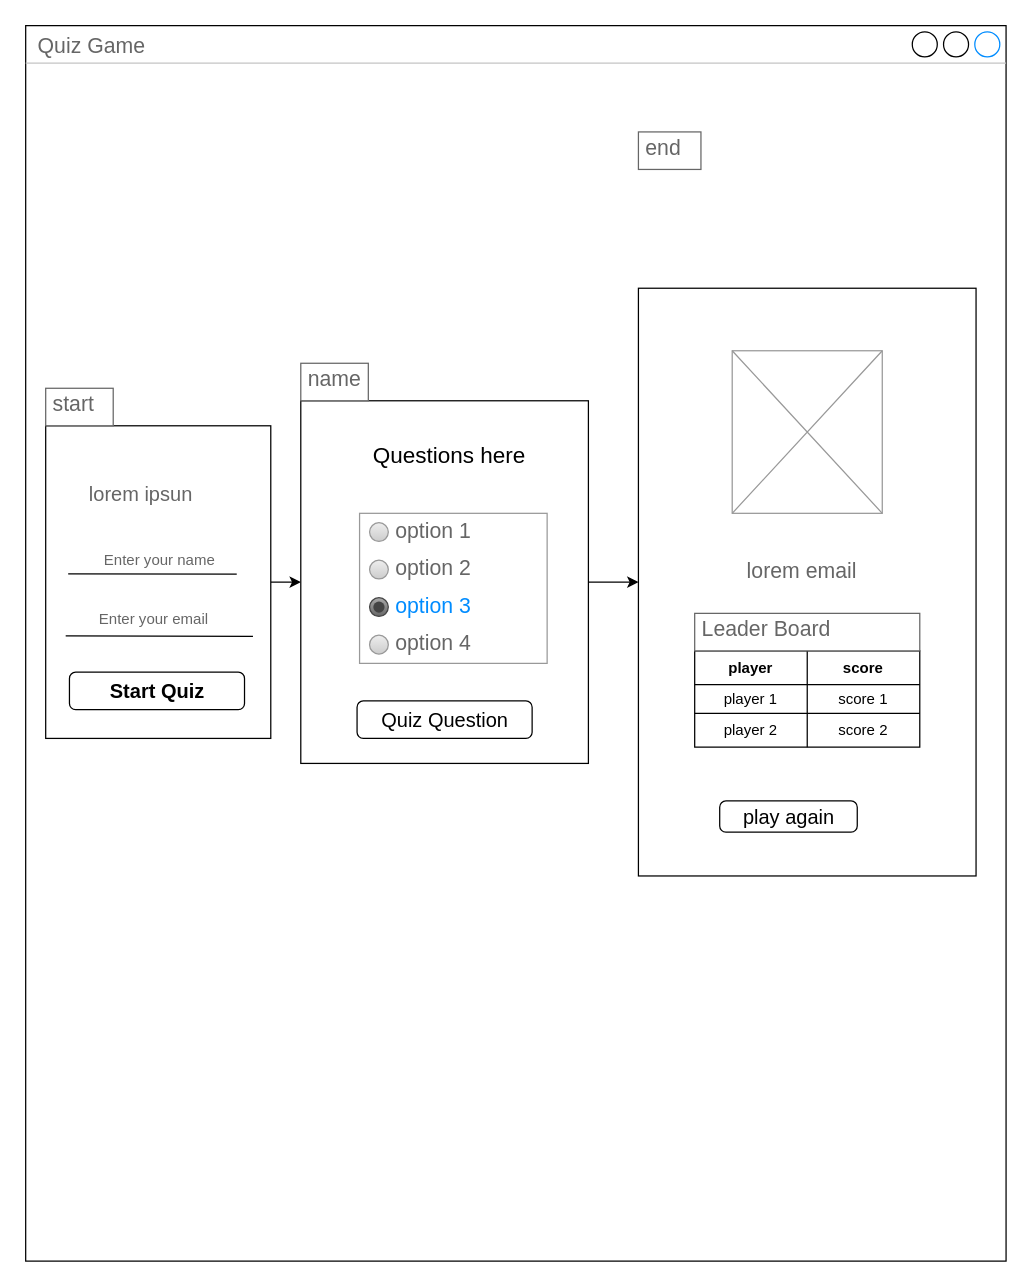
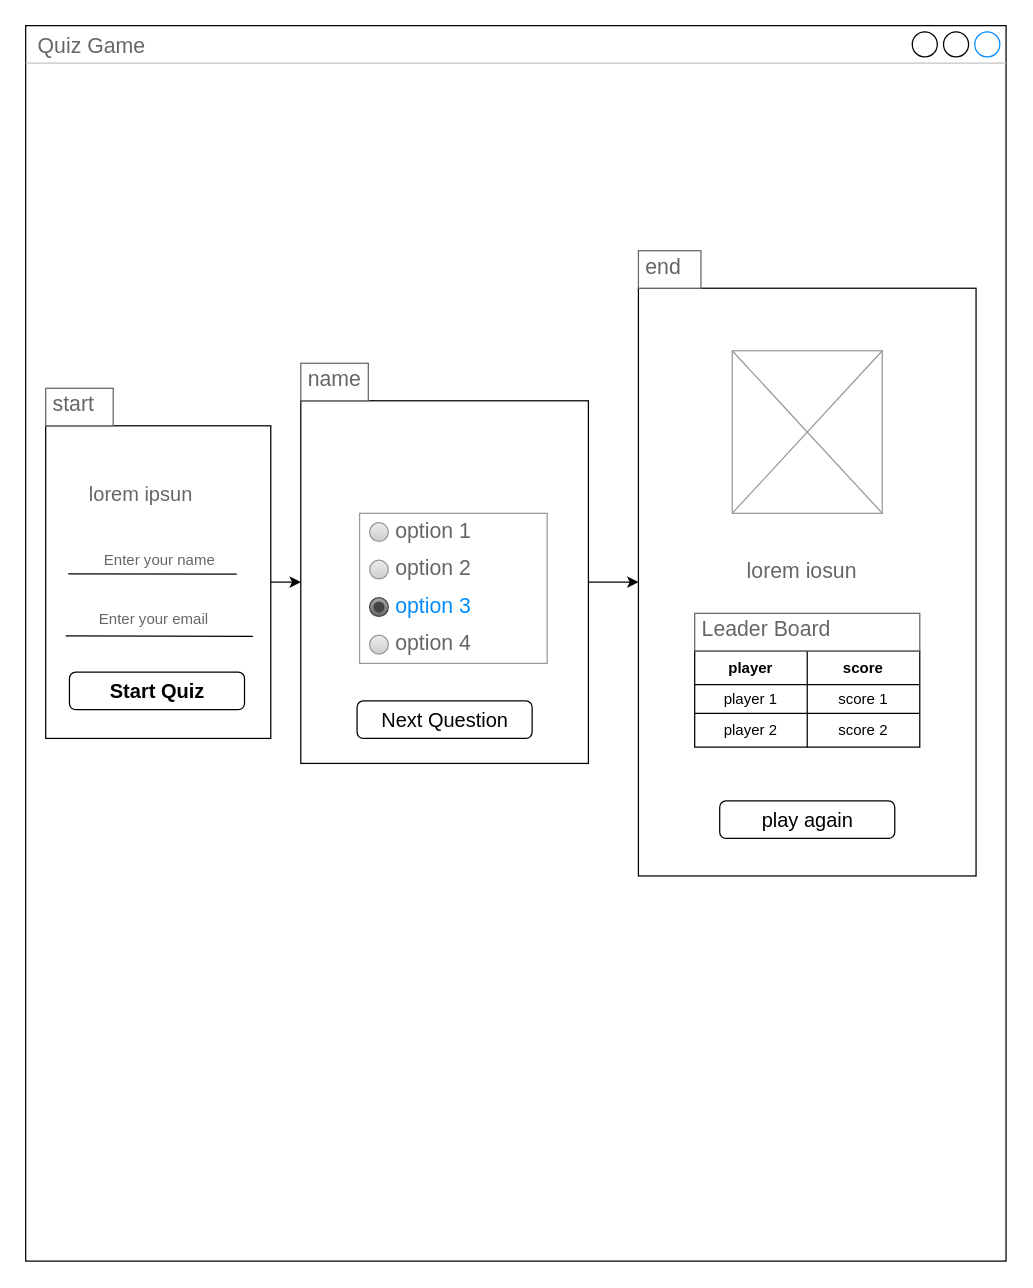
node "end": moved (669, 151) -> (669, 269)
node "Questions here": removed
node "lorem email": label "lorem email" -> "lorem iosun"
node "Quiz Question": label "Quiz Question" -> "Next Question"
node "play again": size 138x31 -> 175x38
